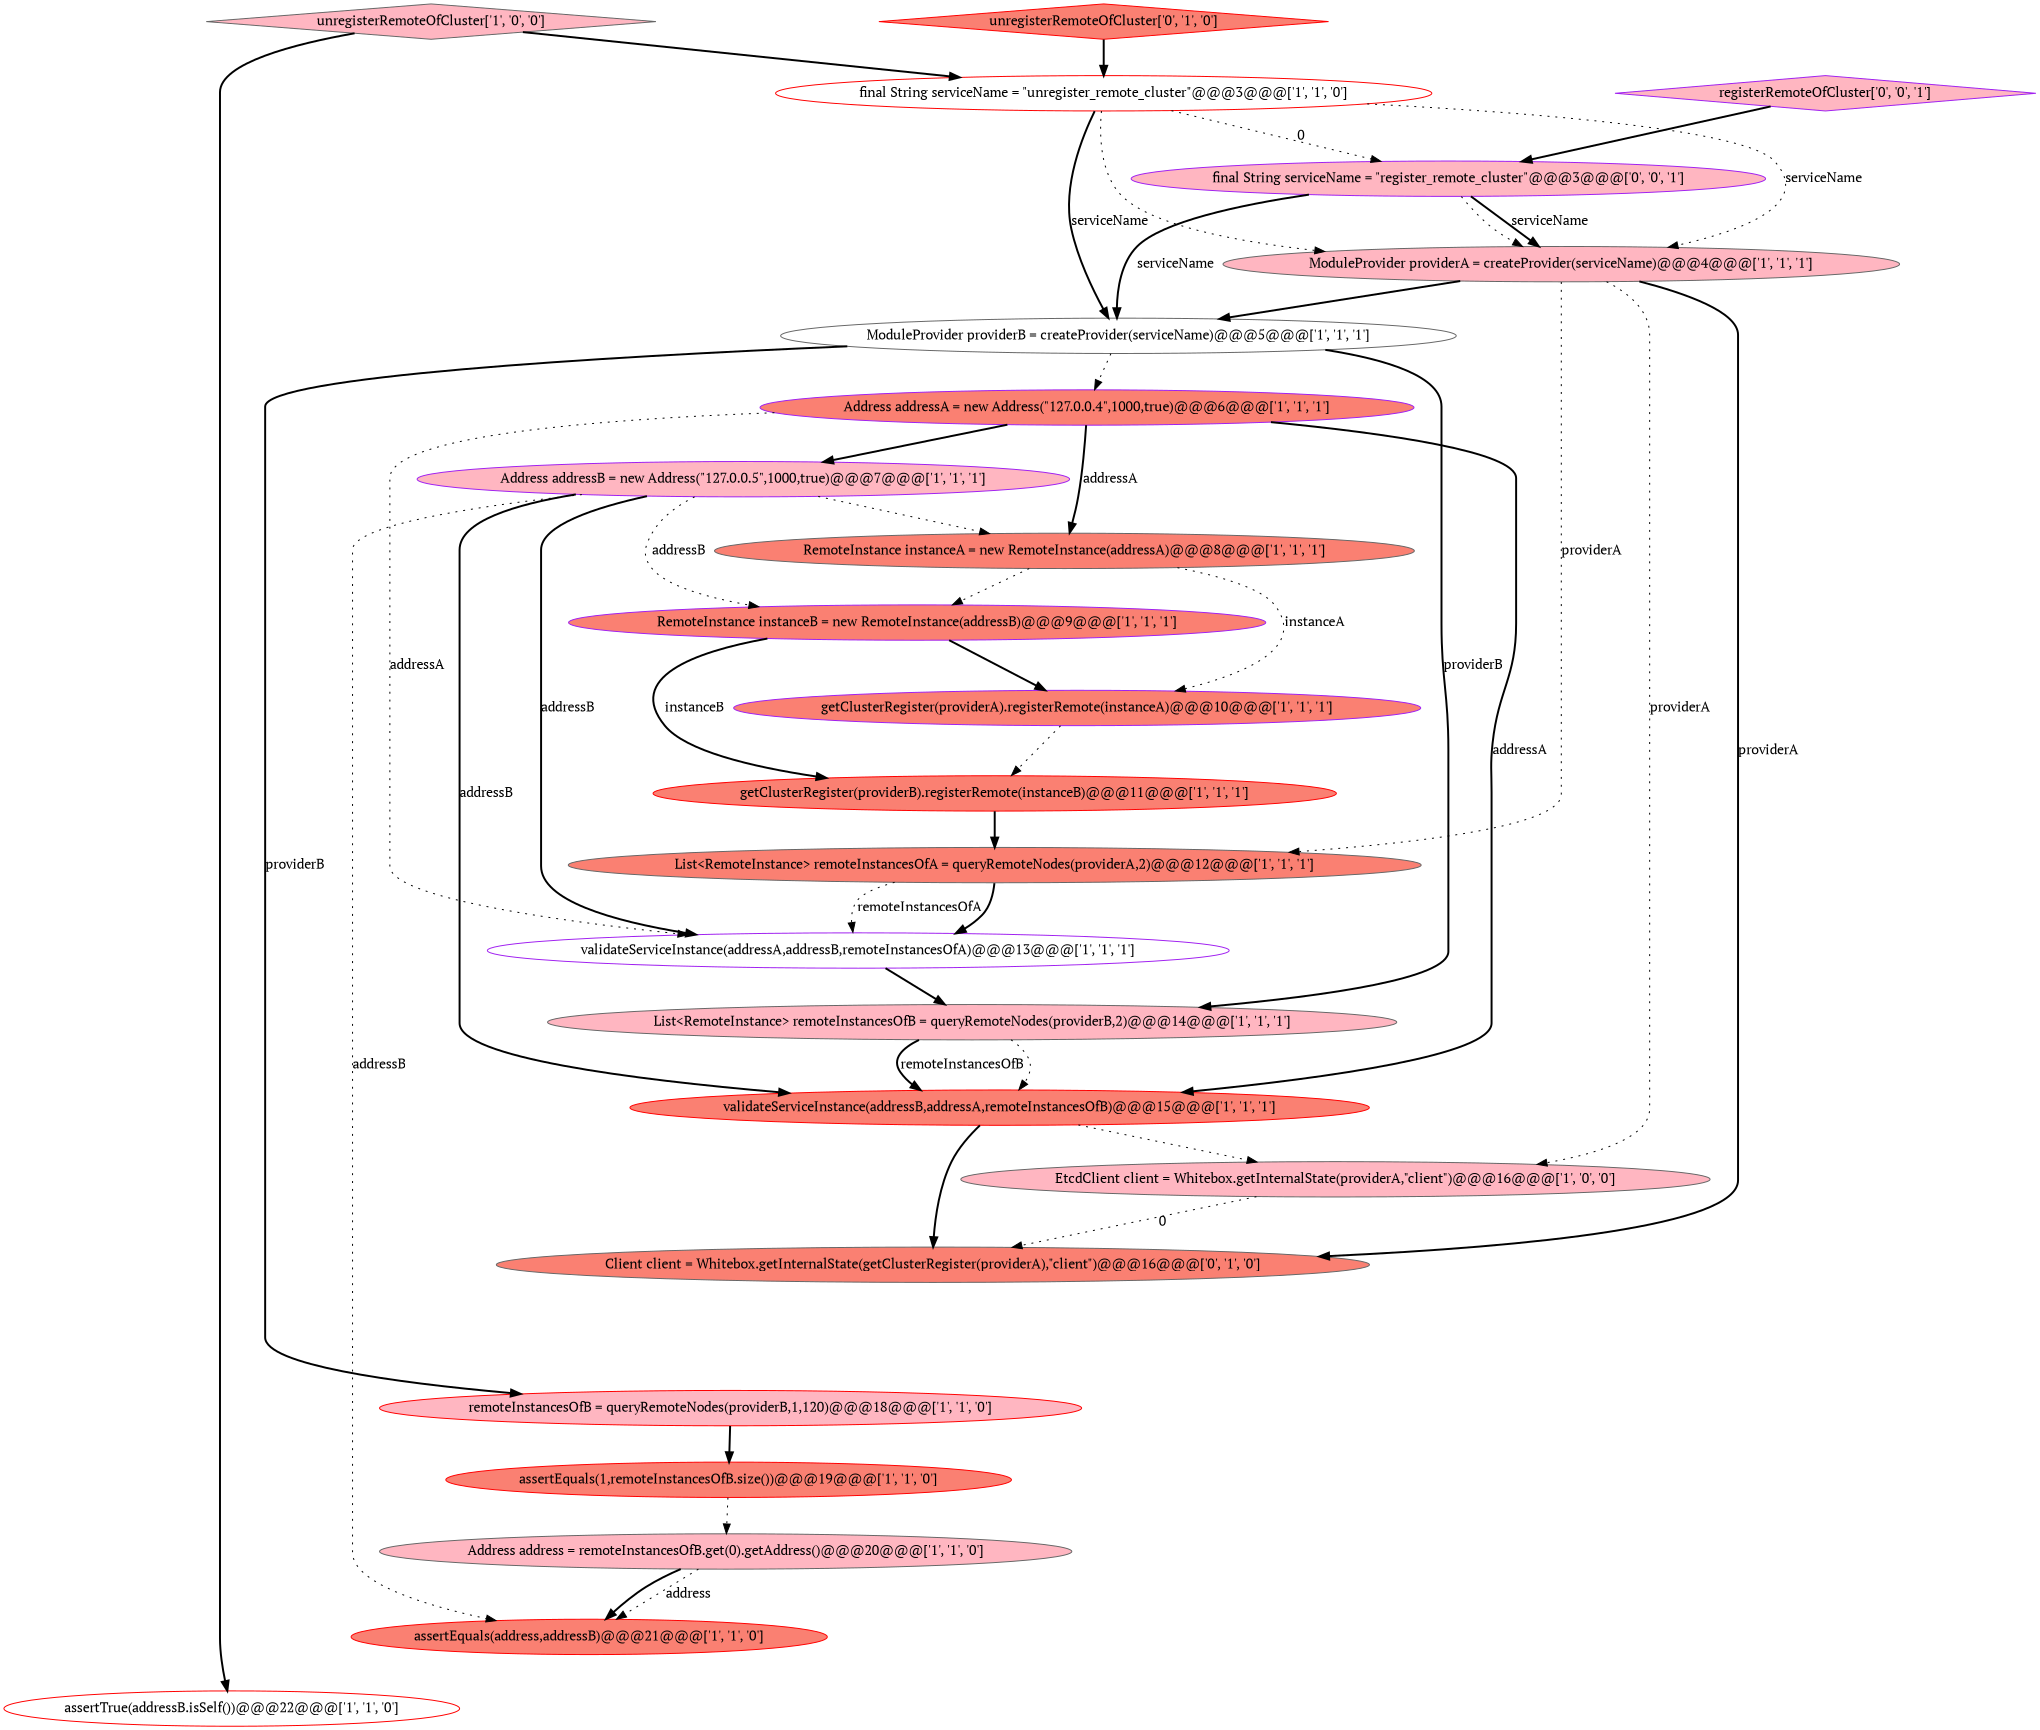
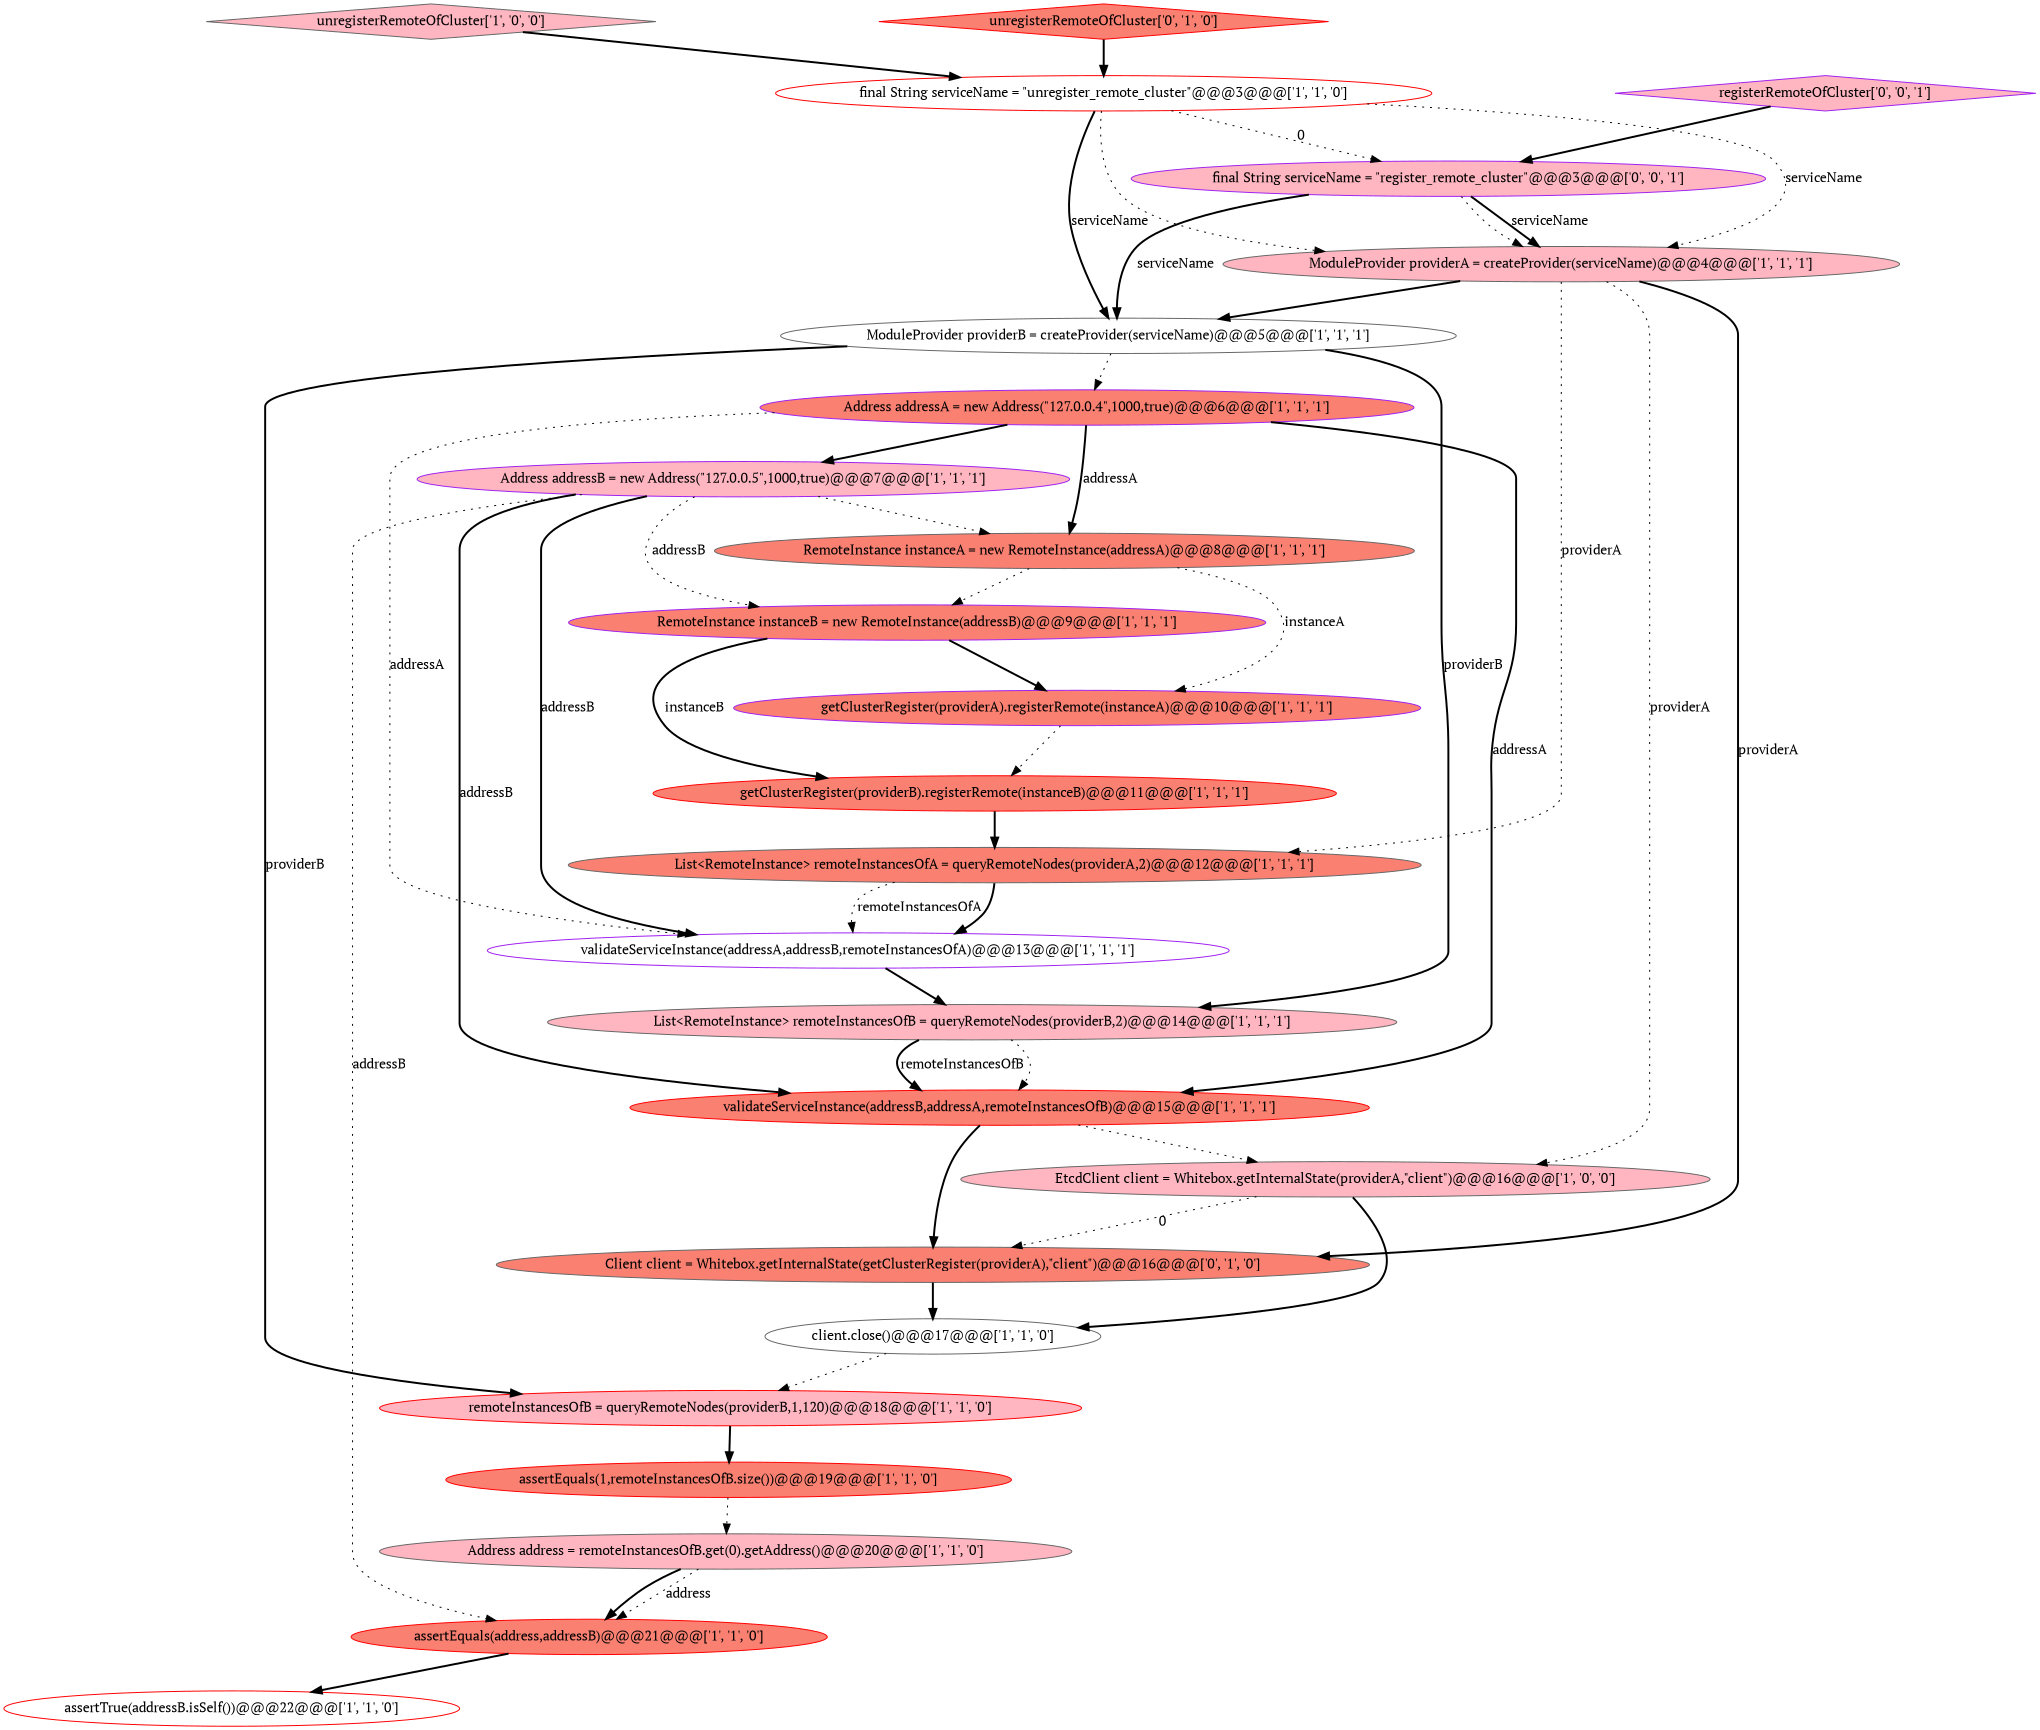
edge "unregisterRemoteOfCluster['1', '0', '0']" -> "assertTrue(addressB.isSelf())@@@22@@@['1', '1', '0']": now "assertEquals(address,addressB)@@@21@@@['1', '1', '0']" -> "assertTrue(addressB.isSelf())@@@22@@@['1', '1', '0']"
node "client.close()@@@17@@@['1', '1', '0']": added
